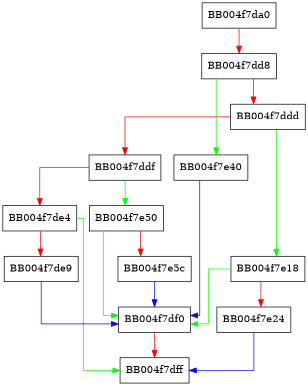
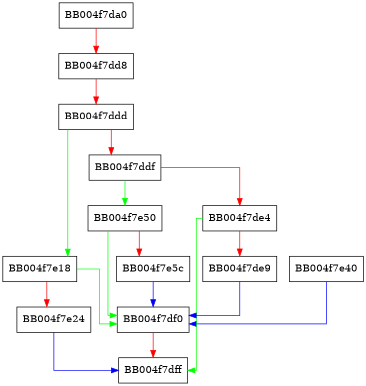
edge "BB004f7dd8" -> "BB004f7e40": removed
